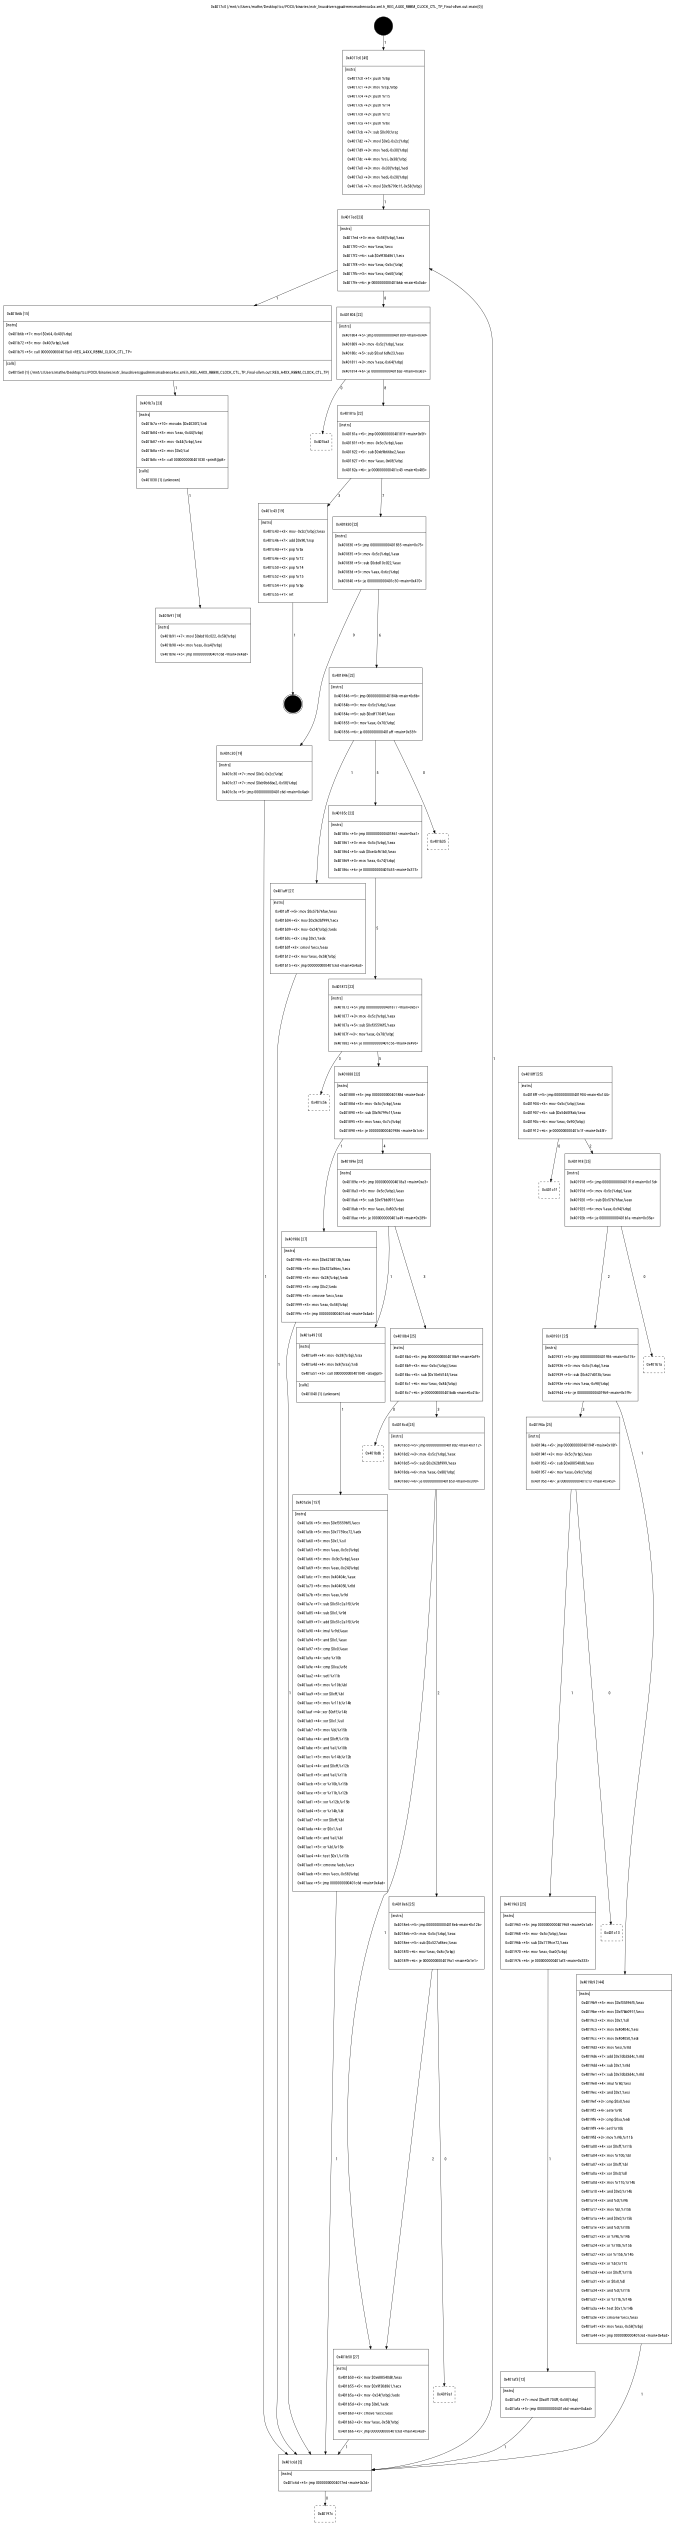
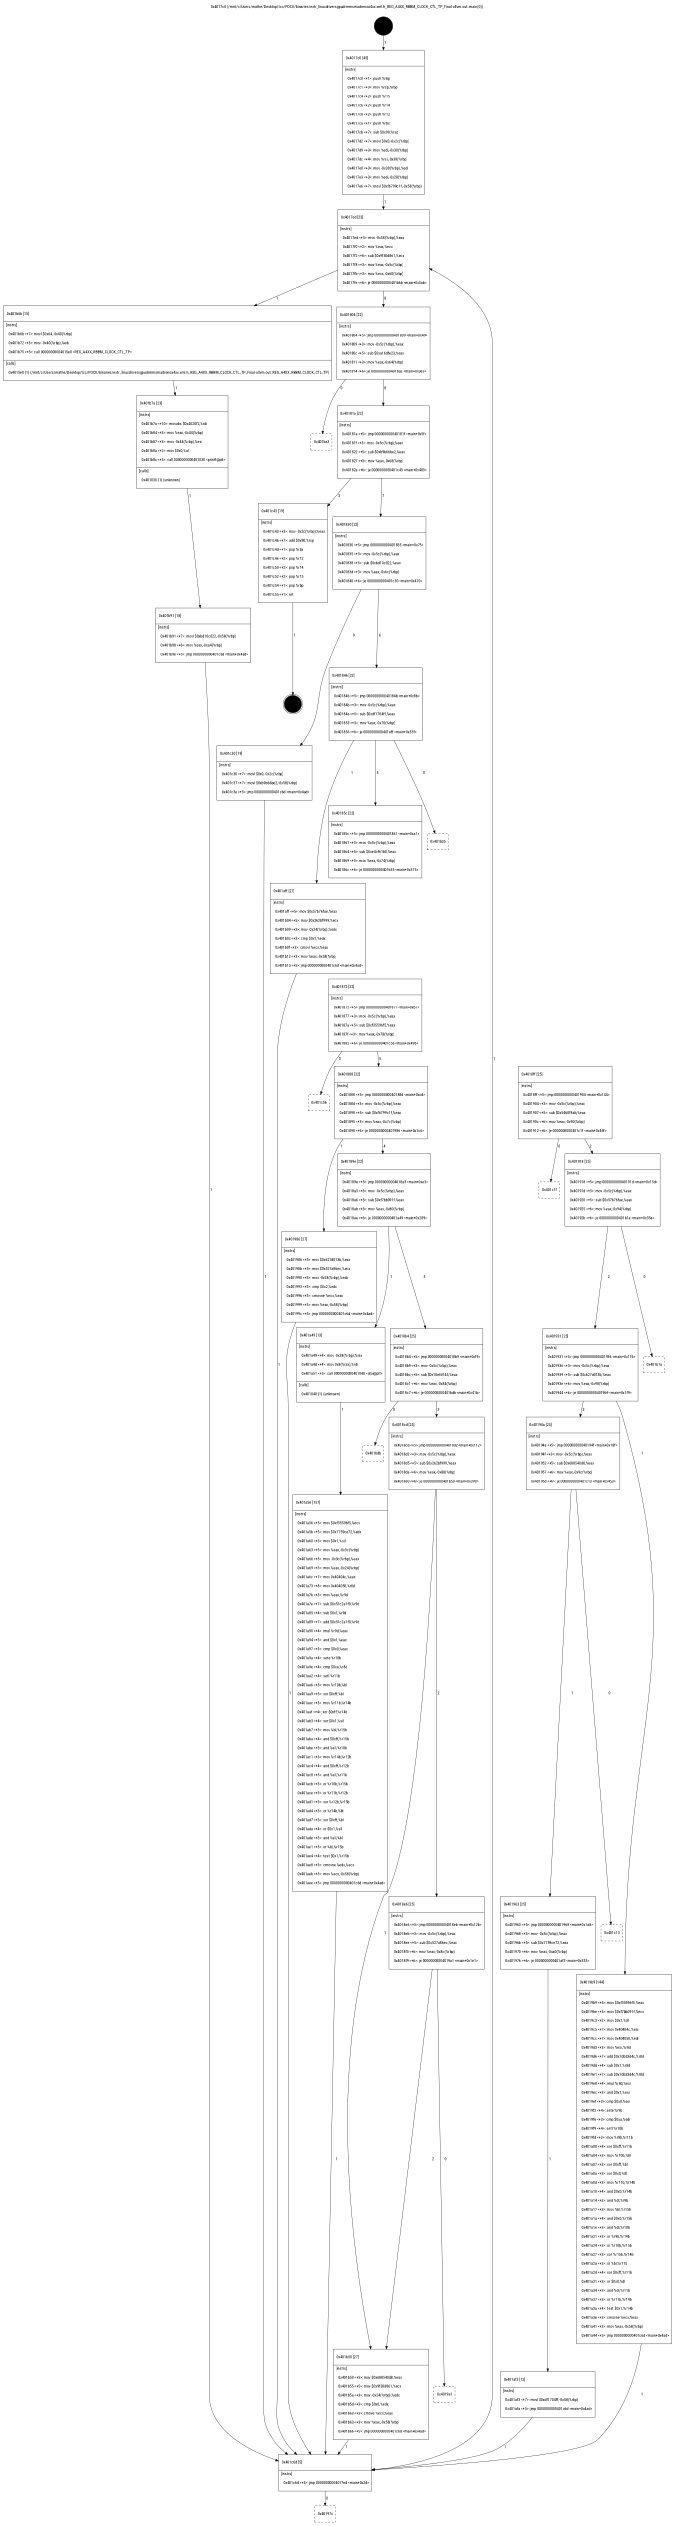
edge "0x40185c [22]" -> "0x401872 [22]": removed, label "5"
edge "0x401b91 [18]" -> "0x401c6d [5]": added, label "1"
